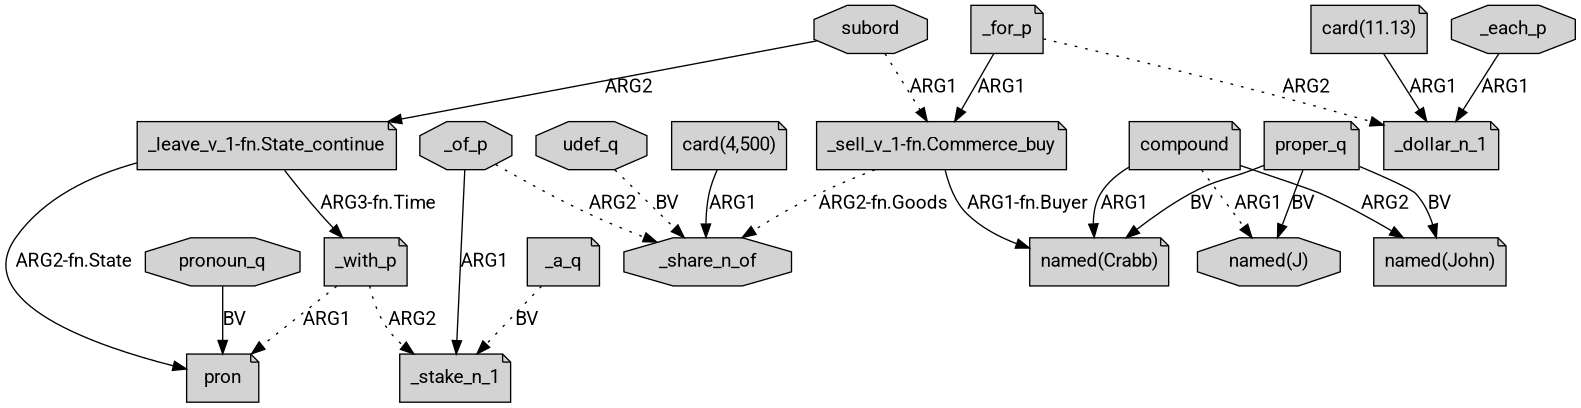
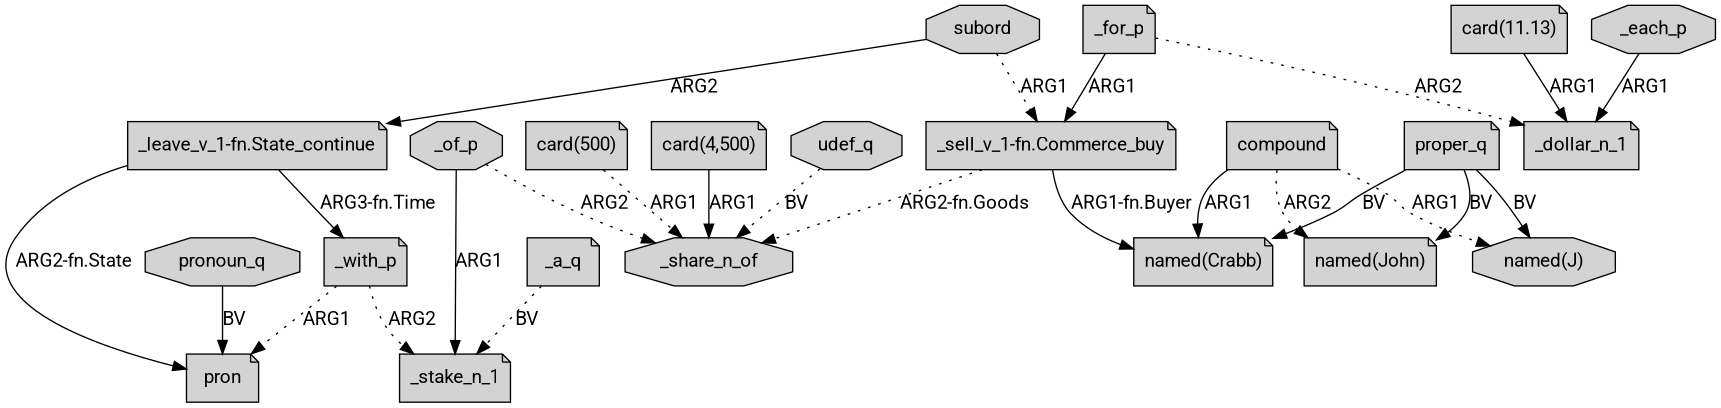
node "card(500)": added
edge "compound" -> "named(John)": style solid -> dotted
